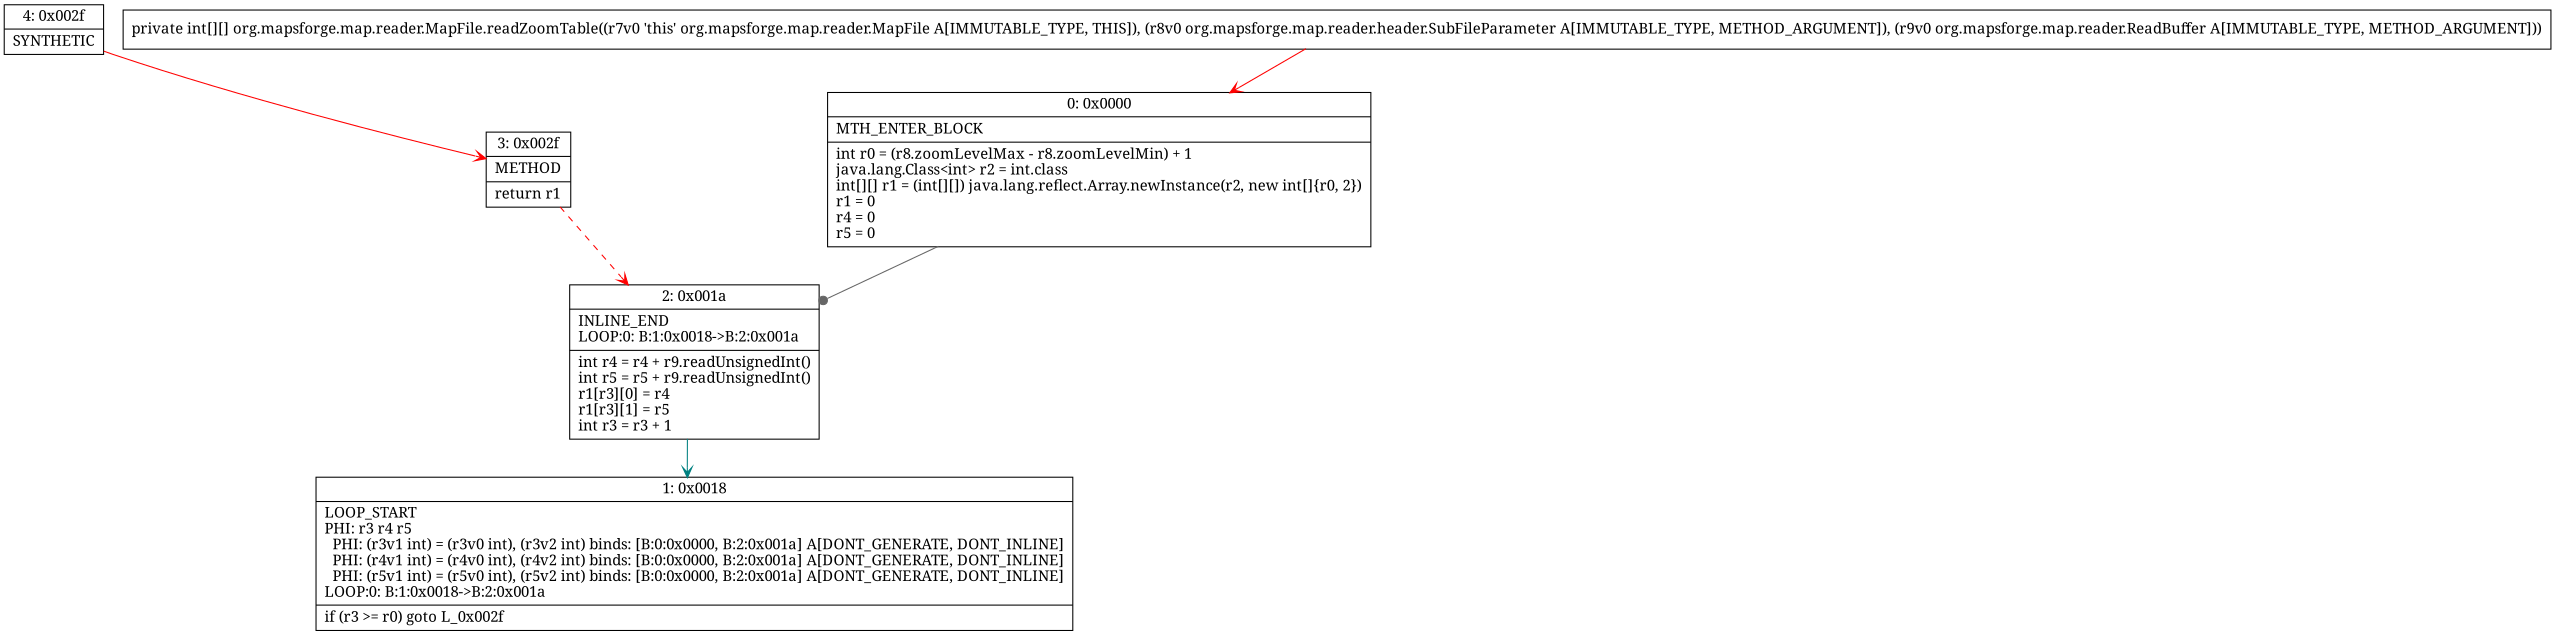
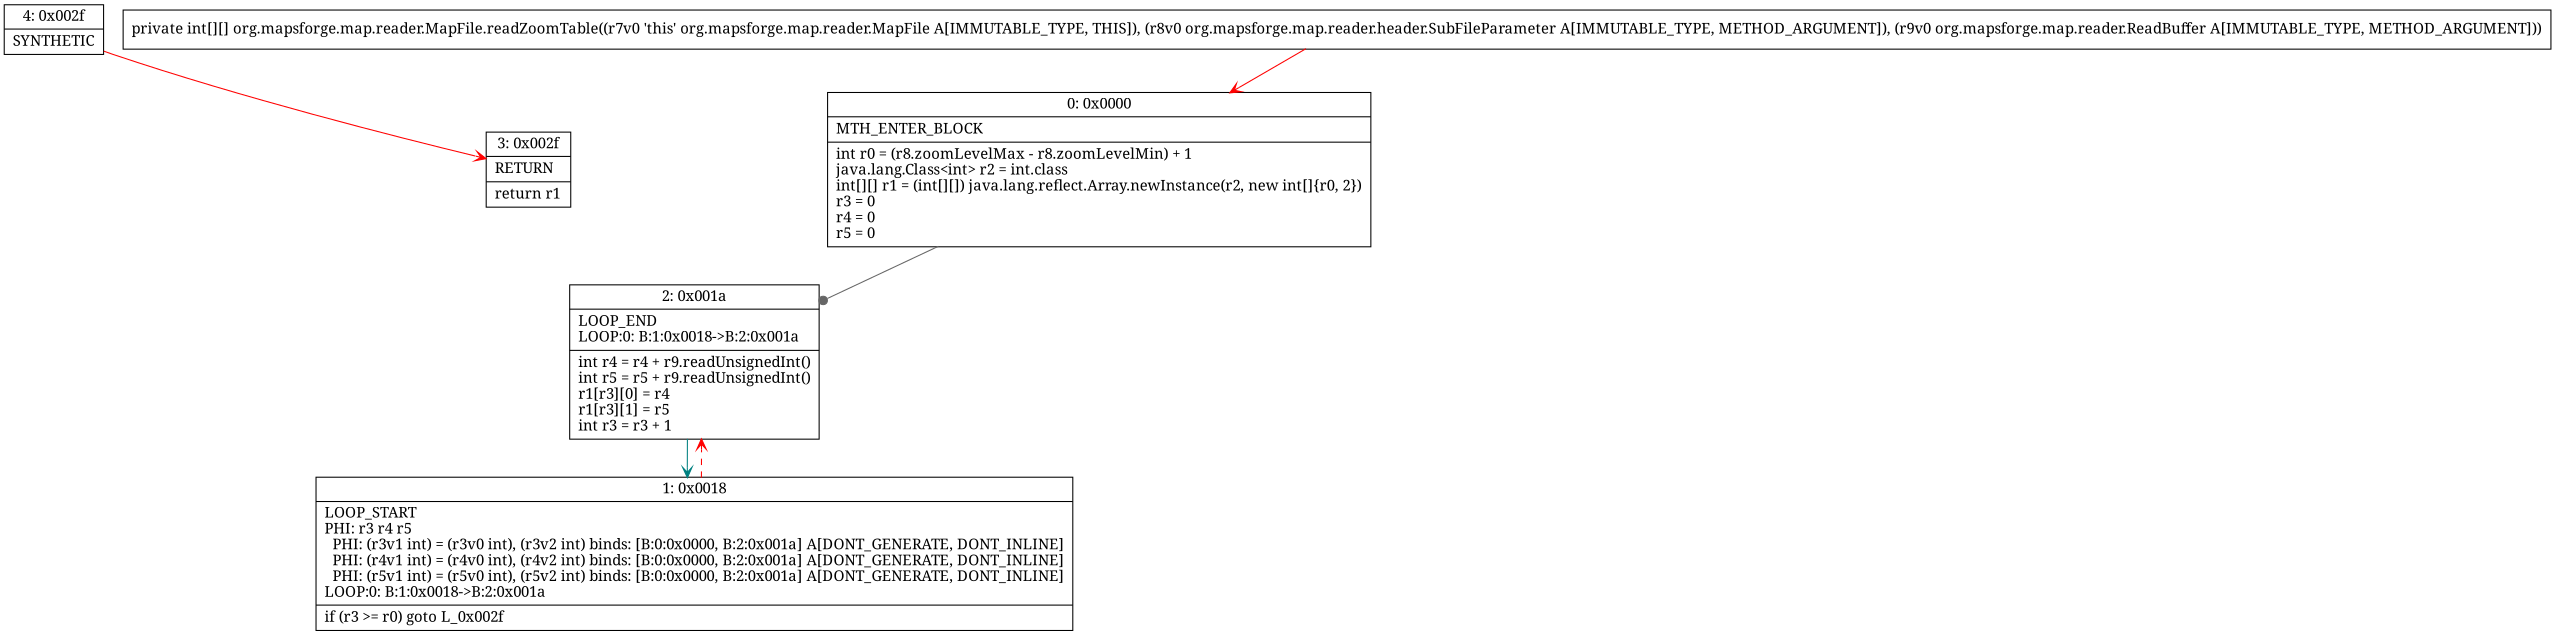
node "3: 0x002f": text "METHOD" -> "RETURN"
node "0: 0x0000": text "r1 = 0" -> "r3 = 0"
edge "3: 0x002f" -> "2: 0x001a": now "1: 0x0018" -> "2: 0x001a"
node "2: 0x001a": text "INLINE_END" -> "LOOP_END"
